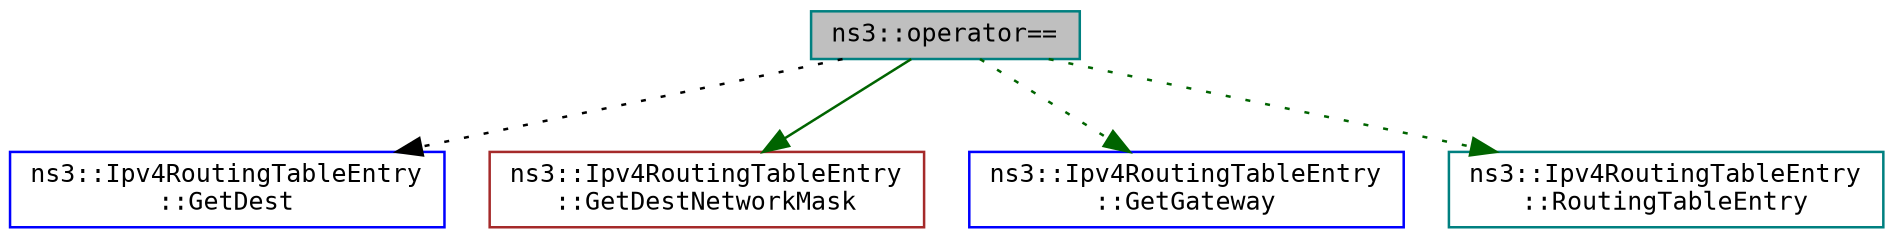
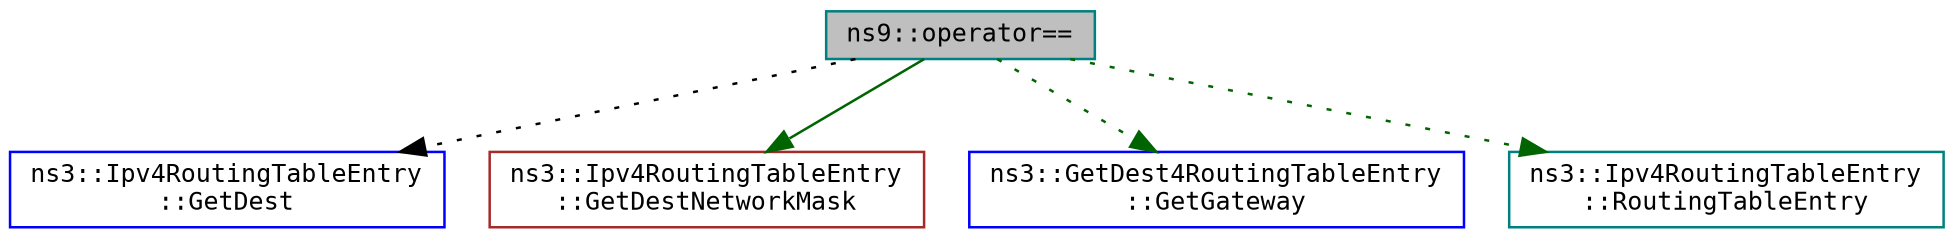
node "ns3::operator==": label "ns3::operator==" -> "ns9::operator=="
node "ns3::Ipv4RoutingTableEntry ::GetGateway": label "ns3::Ipv4RoutingTableEntry ::GetGateway" -> "ns3::GetDest4RoutingTableEntry ::GetGateway"
